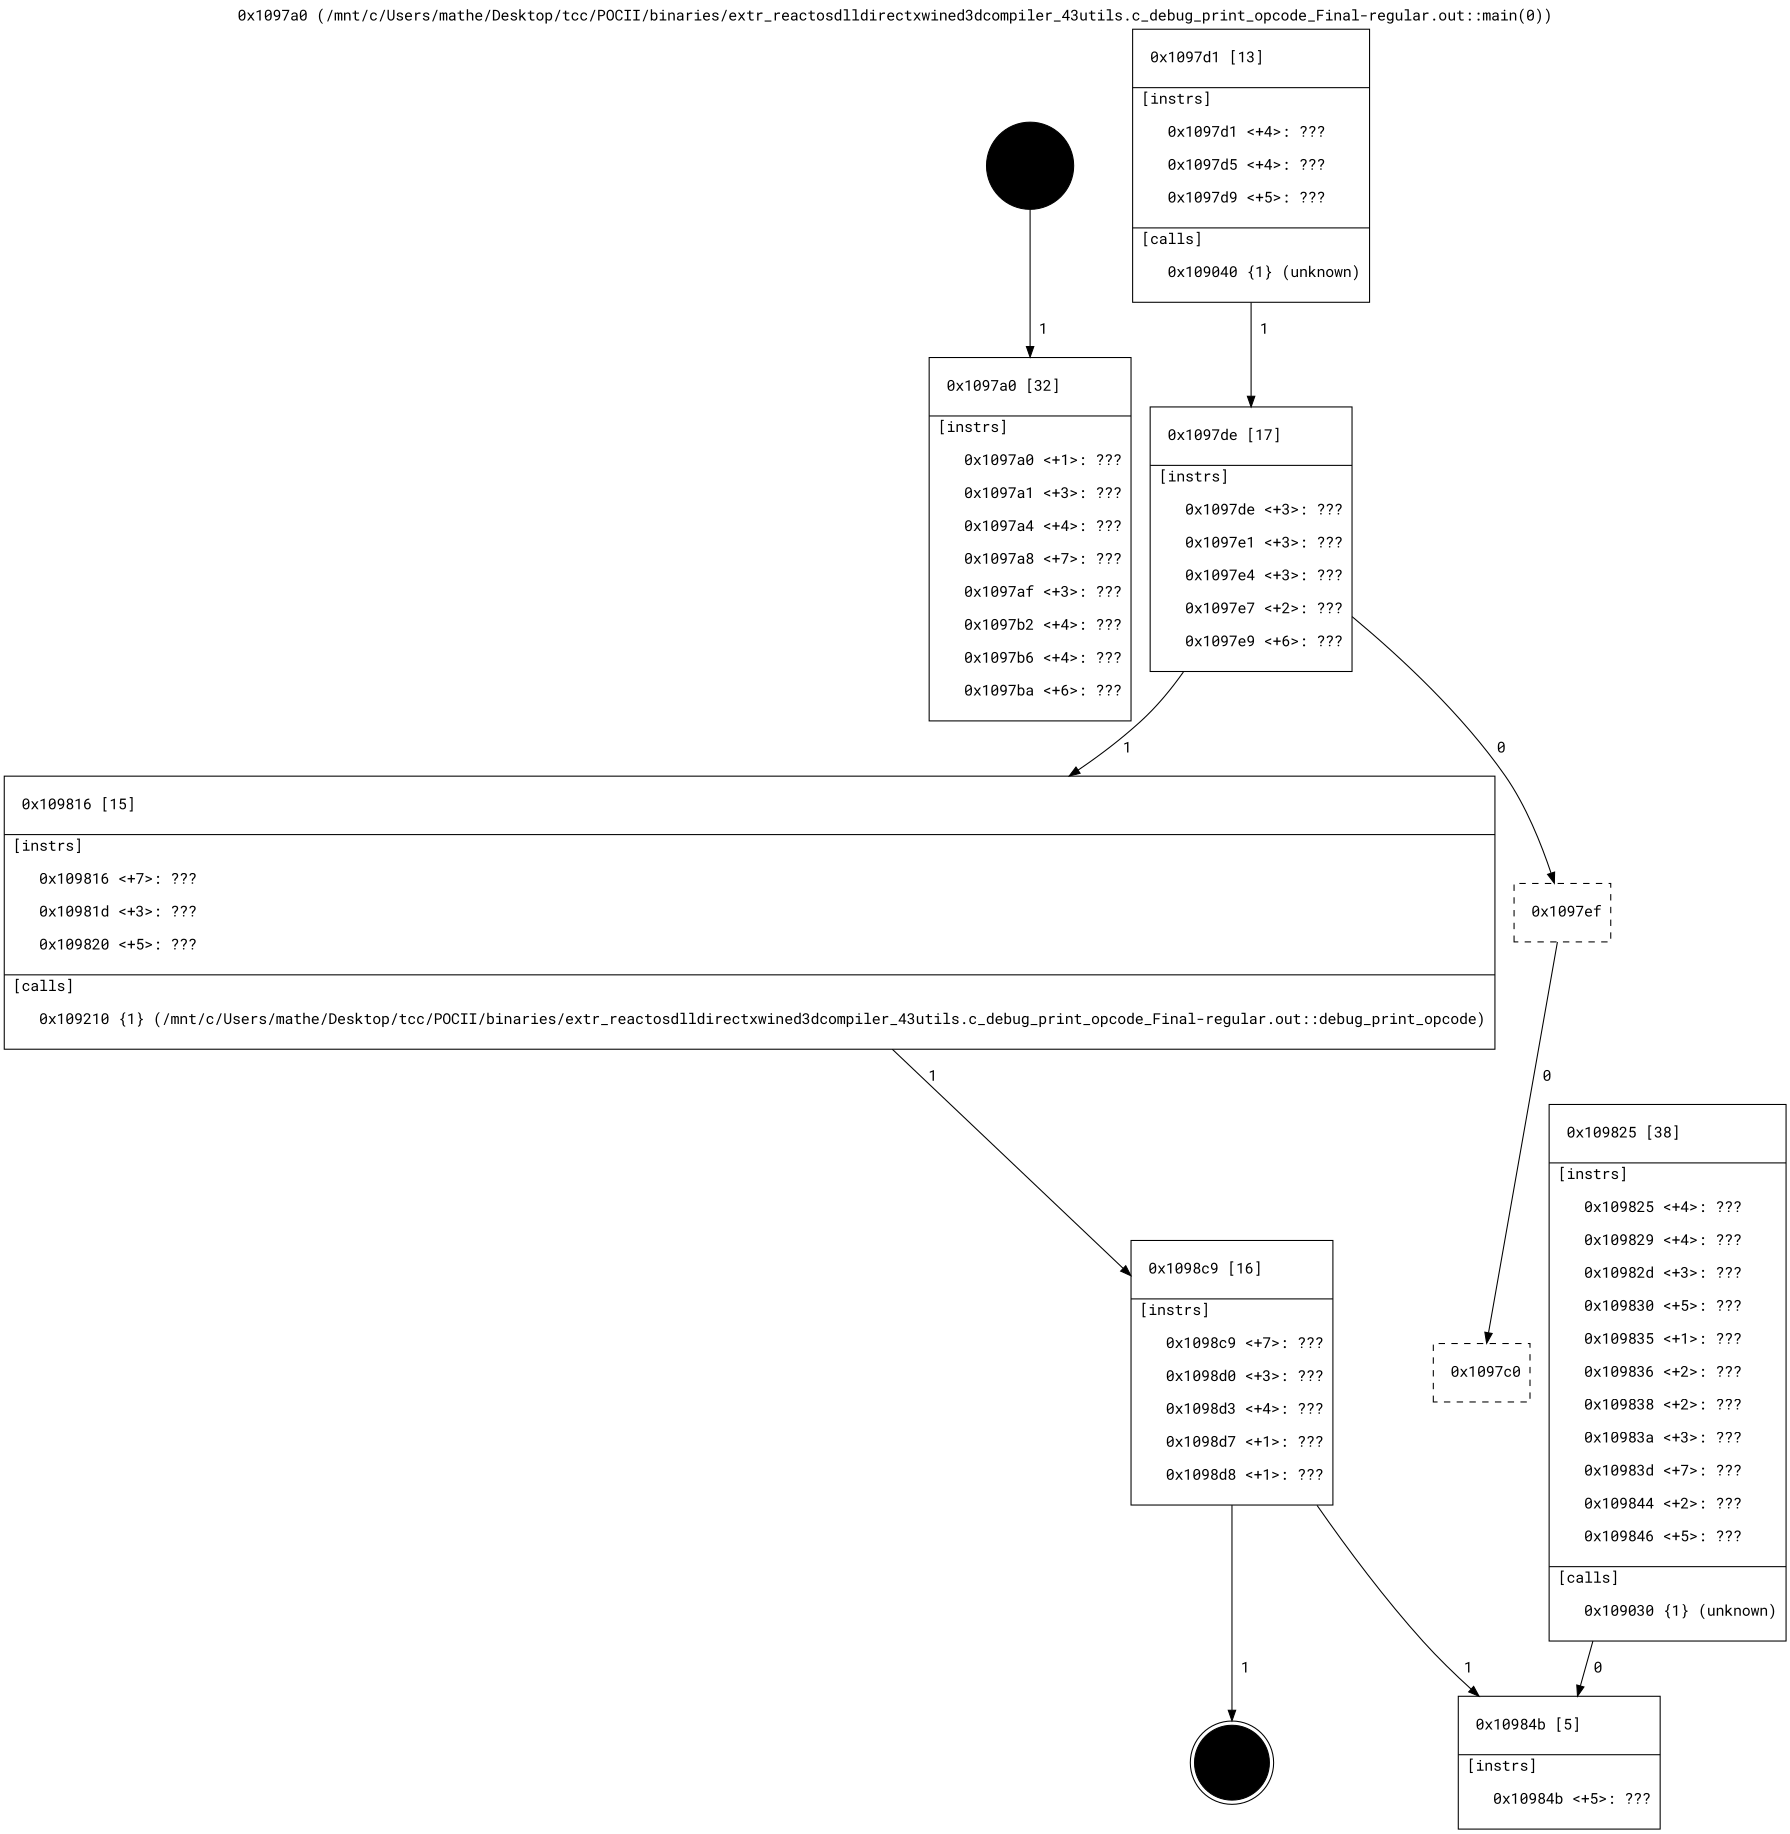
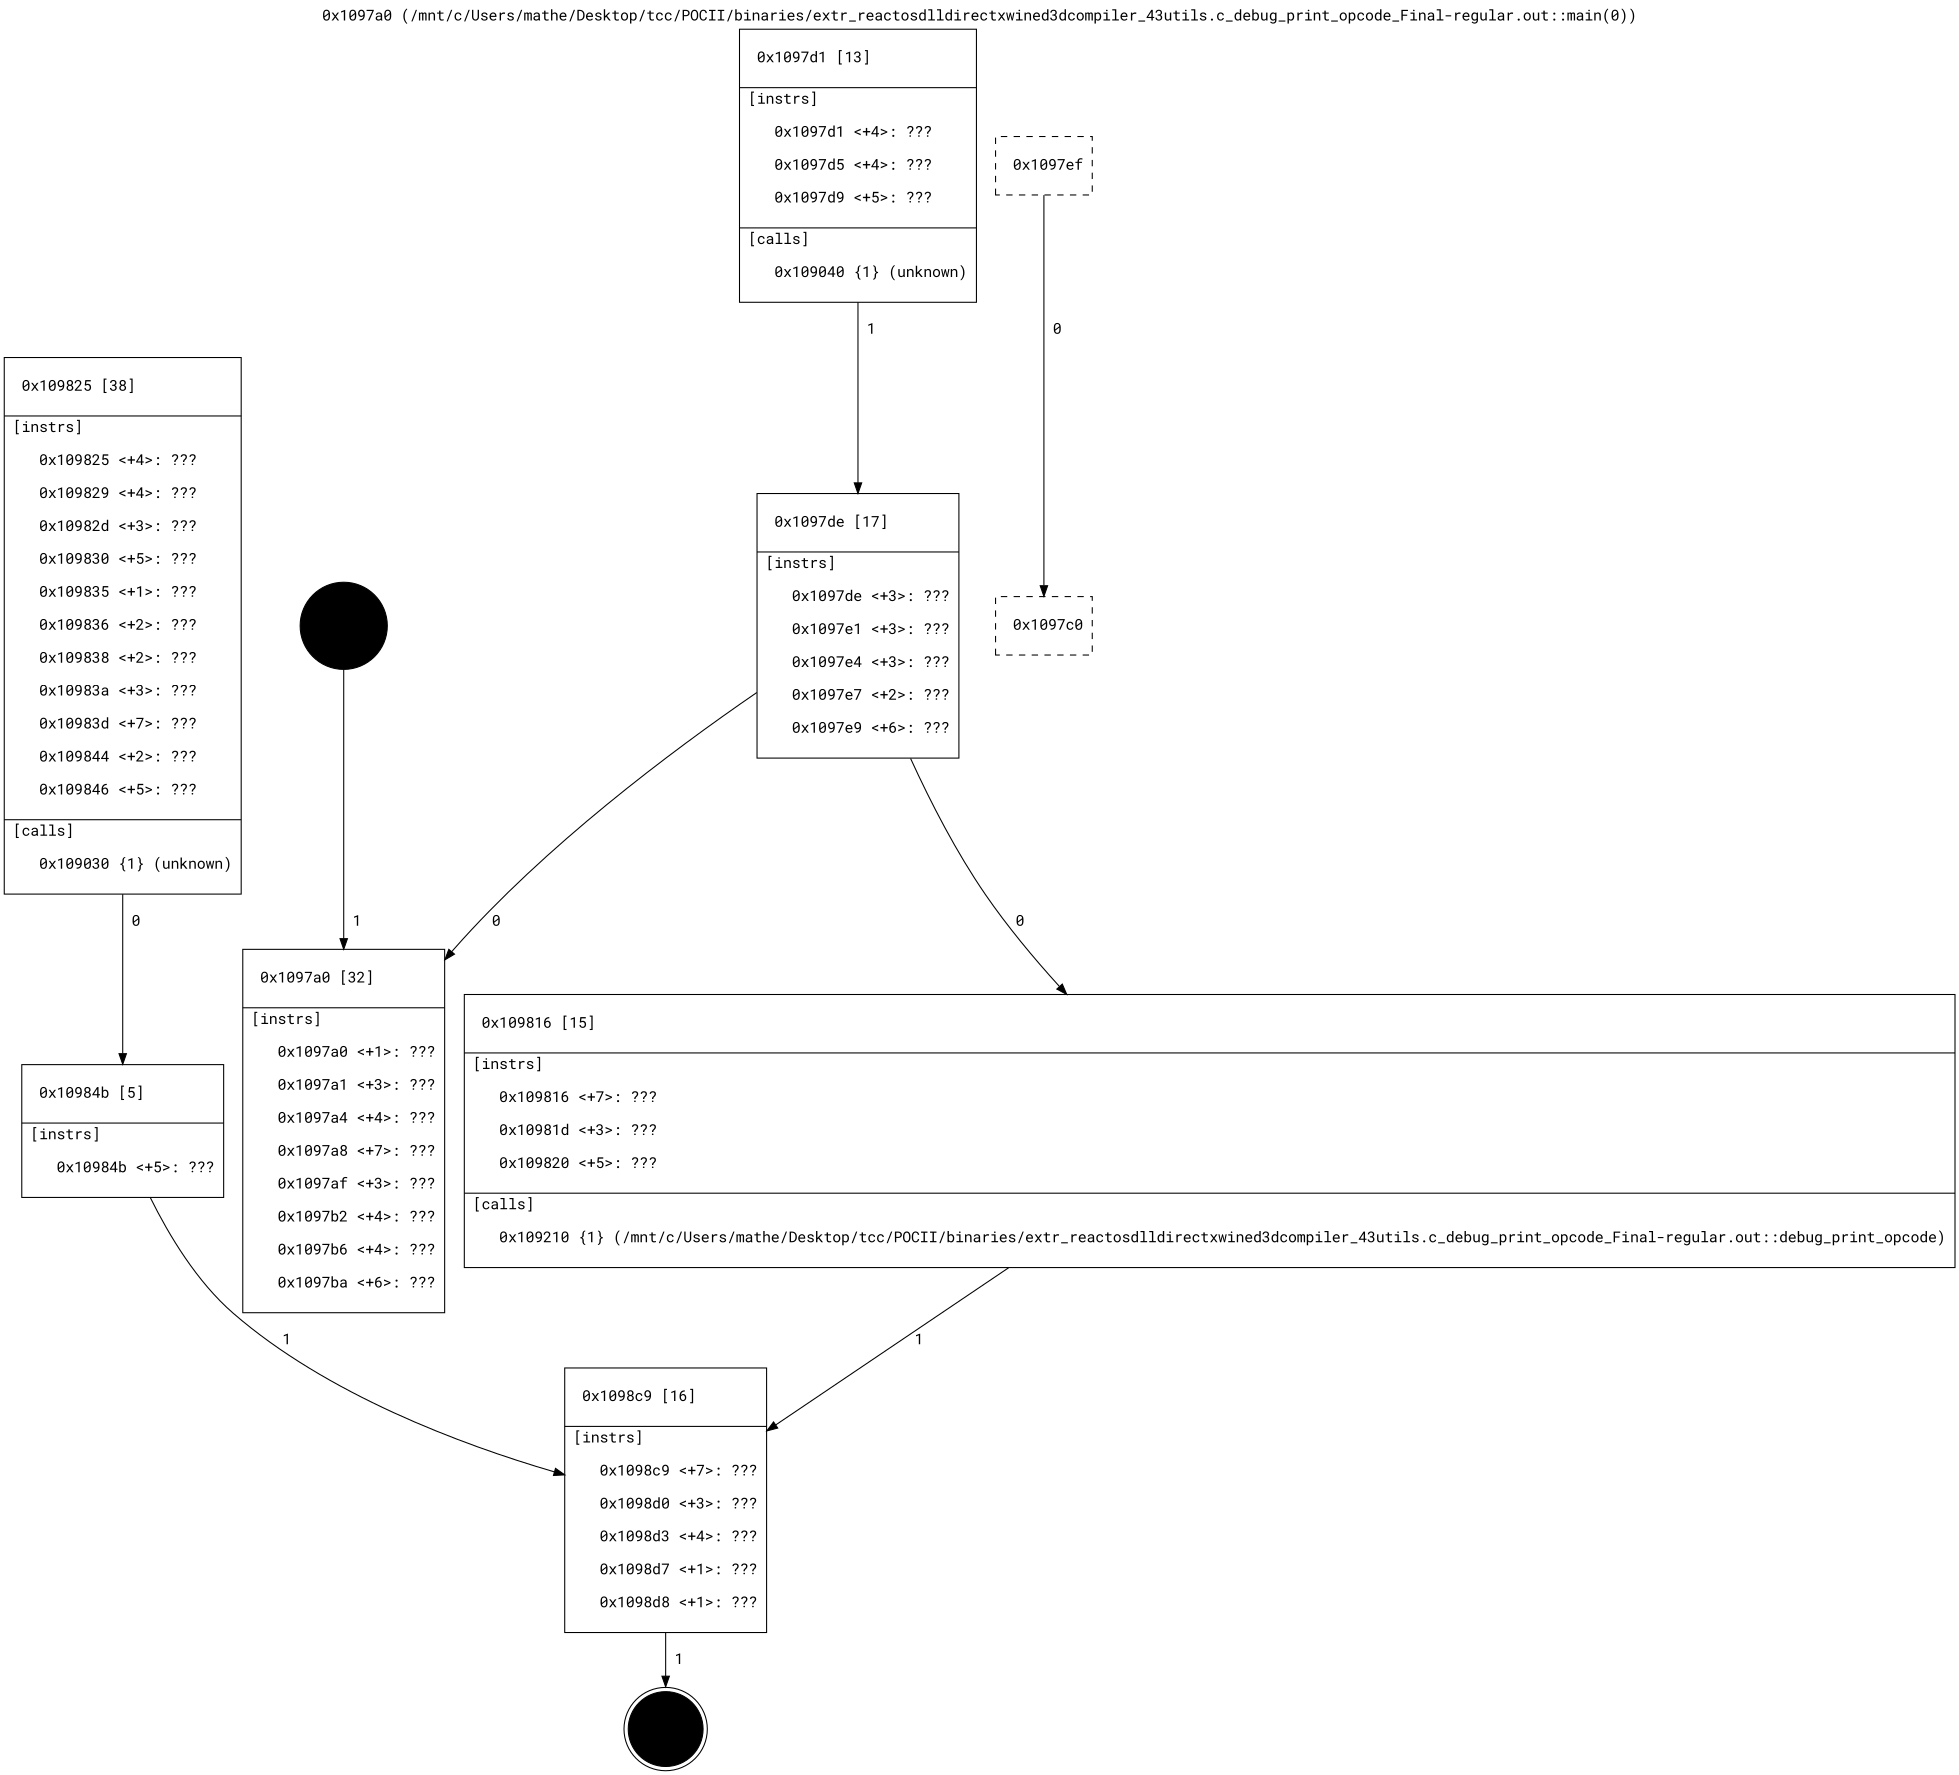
edge "0x1097de [17]" -> "0x1097ef": now "0x1097de [17]" -> "0x1097a0 [32]"
edge "0x1097de [17]" -> "0x109816 [15]": label " 1" -> " 0"
edge "0x1098c9 [16]" -> "0x10984b [5]": reversed
